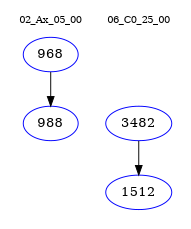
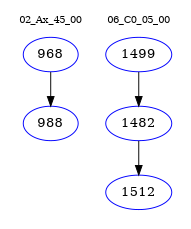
cluster "02_Ax_05_00": label "02_Ax_05_00" -> "02_Ax_45_00"
cluster "06_C0_25_00": label "06_C0_25_00" -> "06_C0_05_00"
node "1499": added
node "3482": label "3482" -> "1482"
